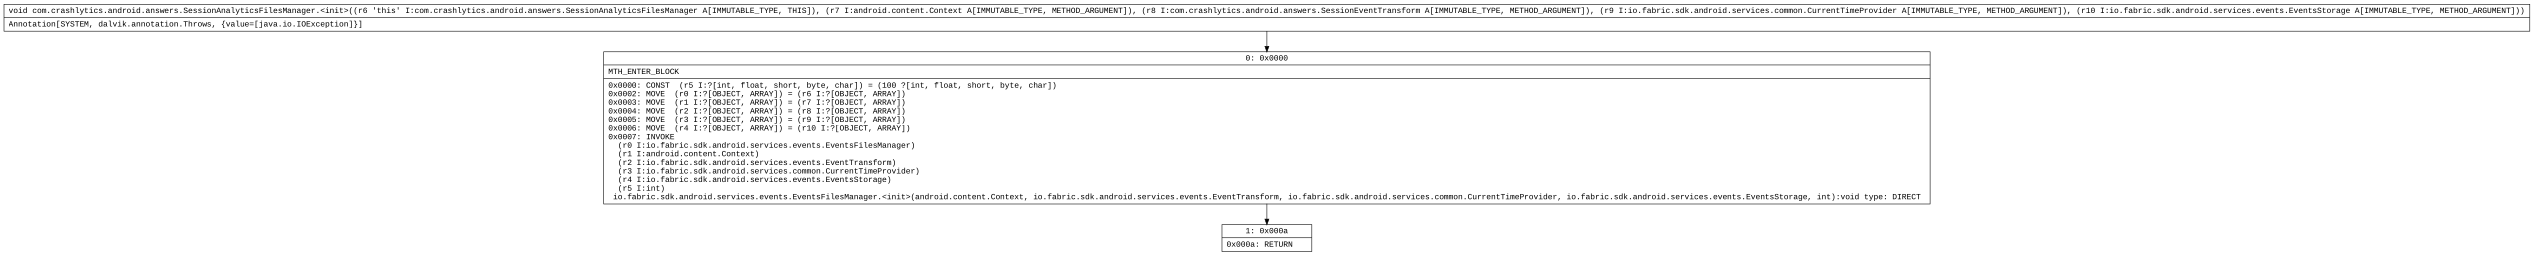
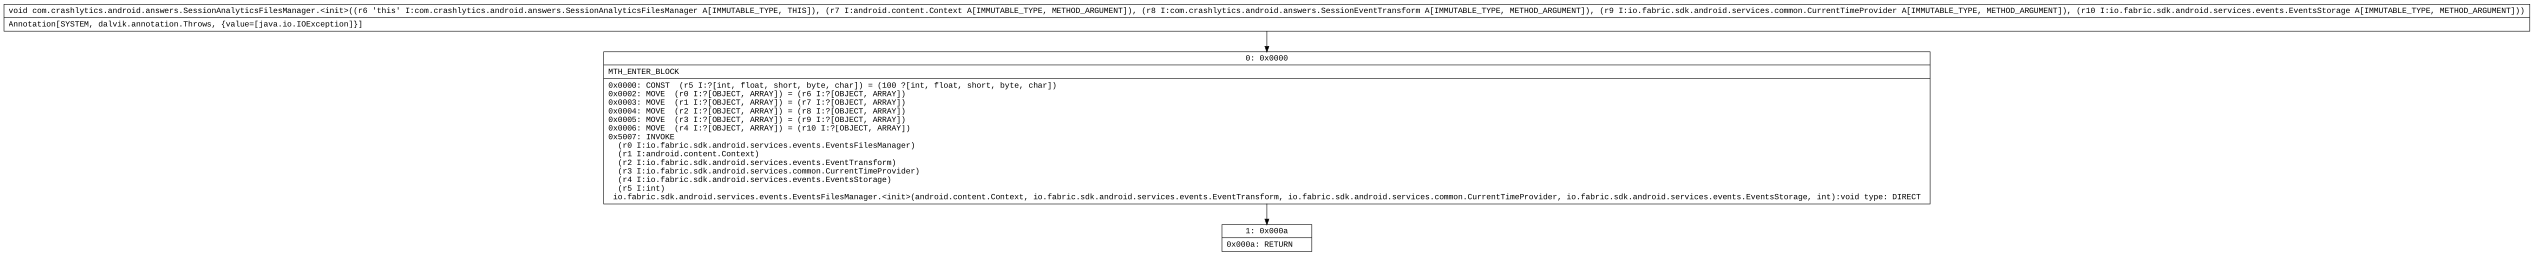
node "0: 0x0000": text "0x0007: INVOKE" -> "0x5007: INVOKE"
